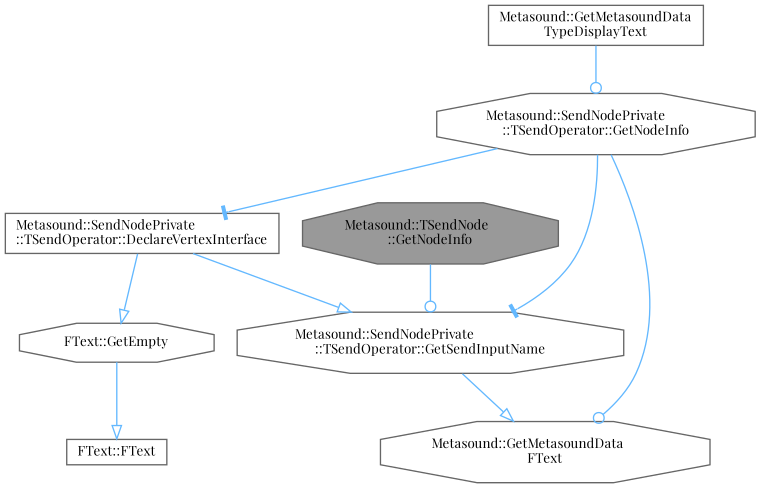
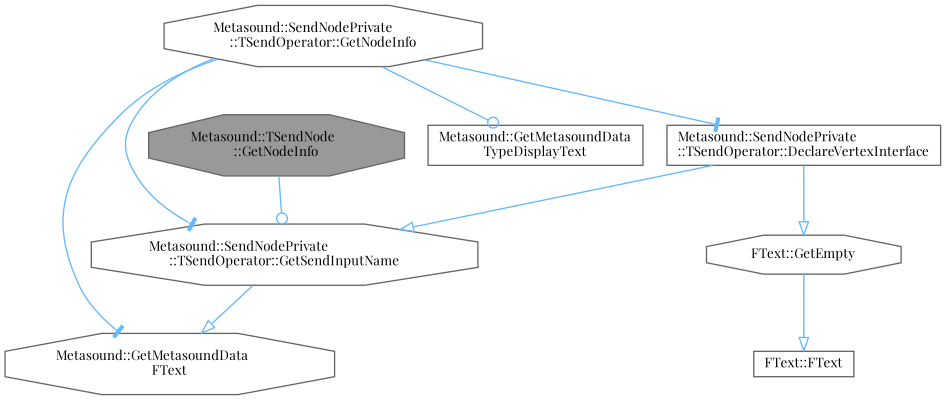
edge "Metasound::GetMetasoundData TypeDisplayText" -> "Metasound::SendNodePrivate ::TSendOperator::GetNodeInfo": reversed
edge "Metasound::SendNodePrivate ::TSendOperator::GetNodeInfo" -> "Metasound::GetMetasoundData FText": arrowhead odot -> tee
